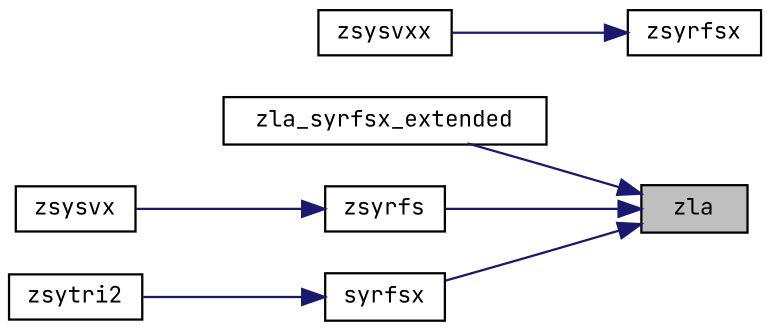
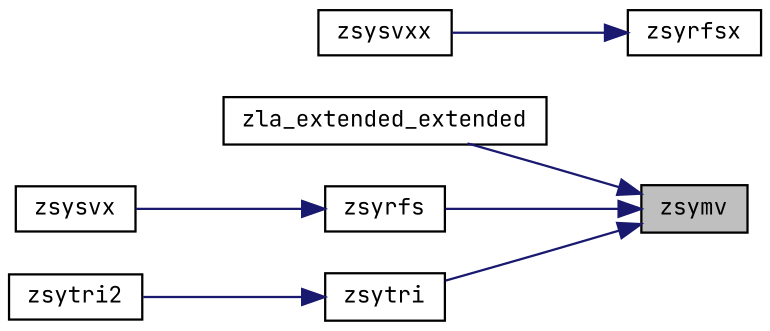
node "zla_syrfsx_extended": label "zla_syrfsx_extended" -> "zla_extended_extended"
node "zla": label "zla" -> "zsymv"
node "syrfsx": label "syrfsx" -> "zsytri"
